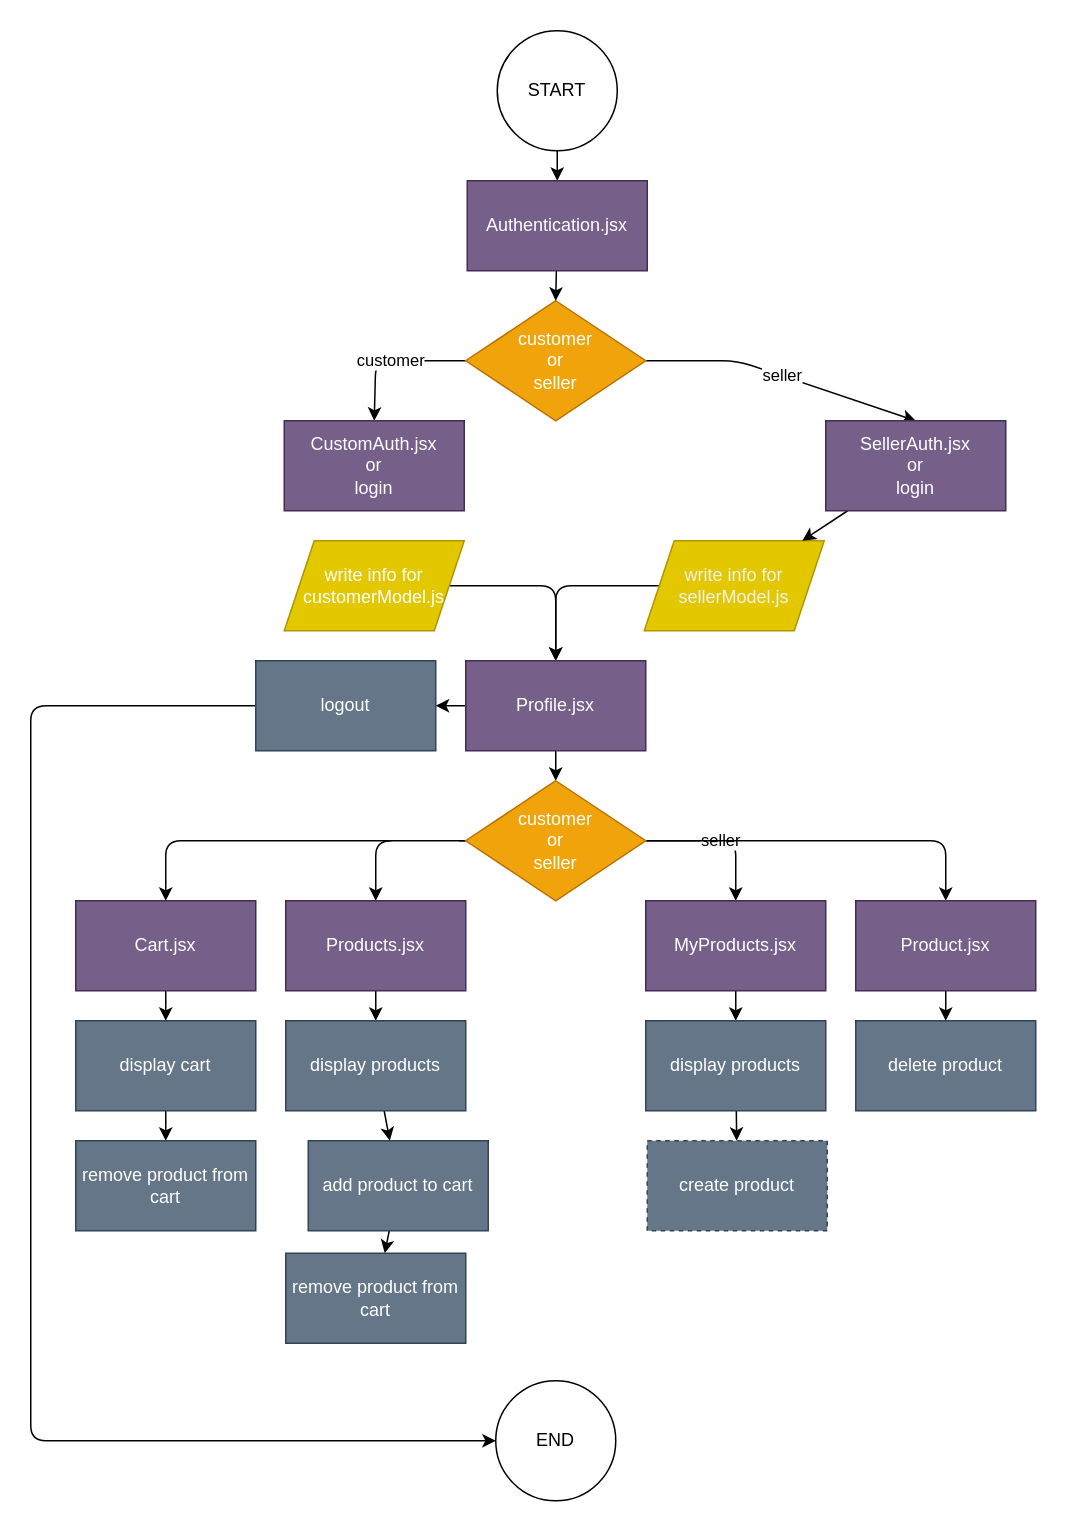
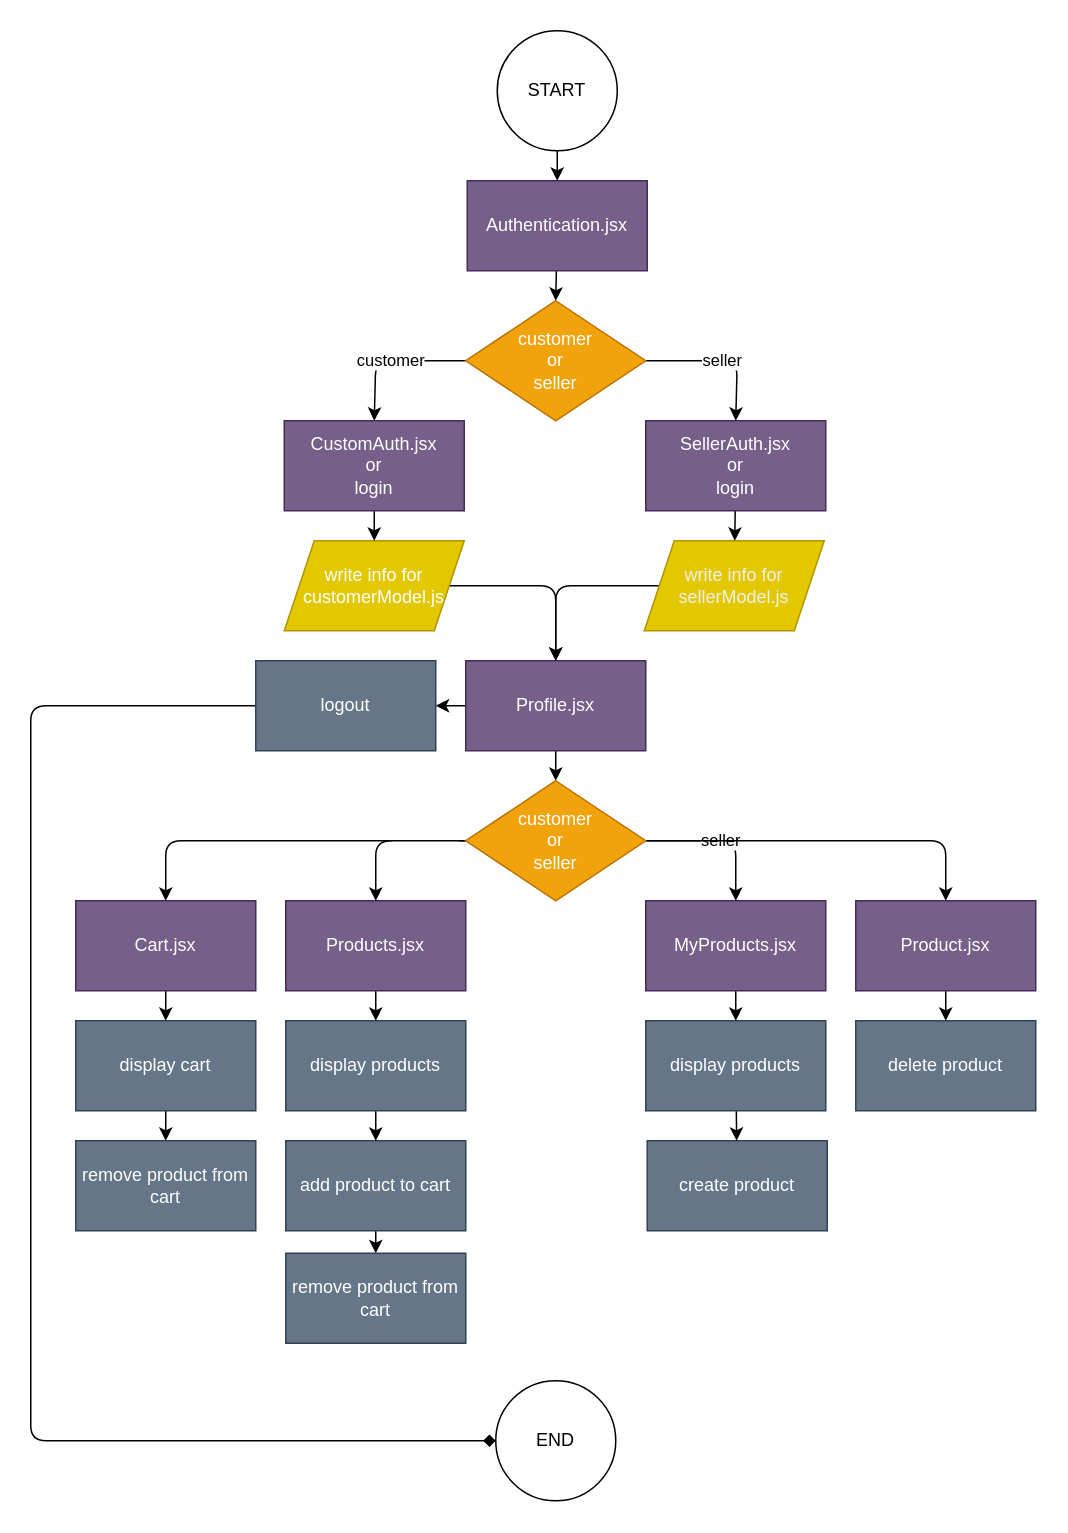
node "SellerAuth.jsx or login": moved (916, 466) -> (736, 466)
edge "CustomAuth.jsx or login" -> "write info for customerModel.js": added
node "add product to cart": moved (398, 1186) -> (376, 1186)
node "create product": style dashed -> solid
edge "logout" -> "END": arrowhead classic -> diamond
